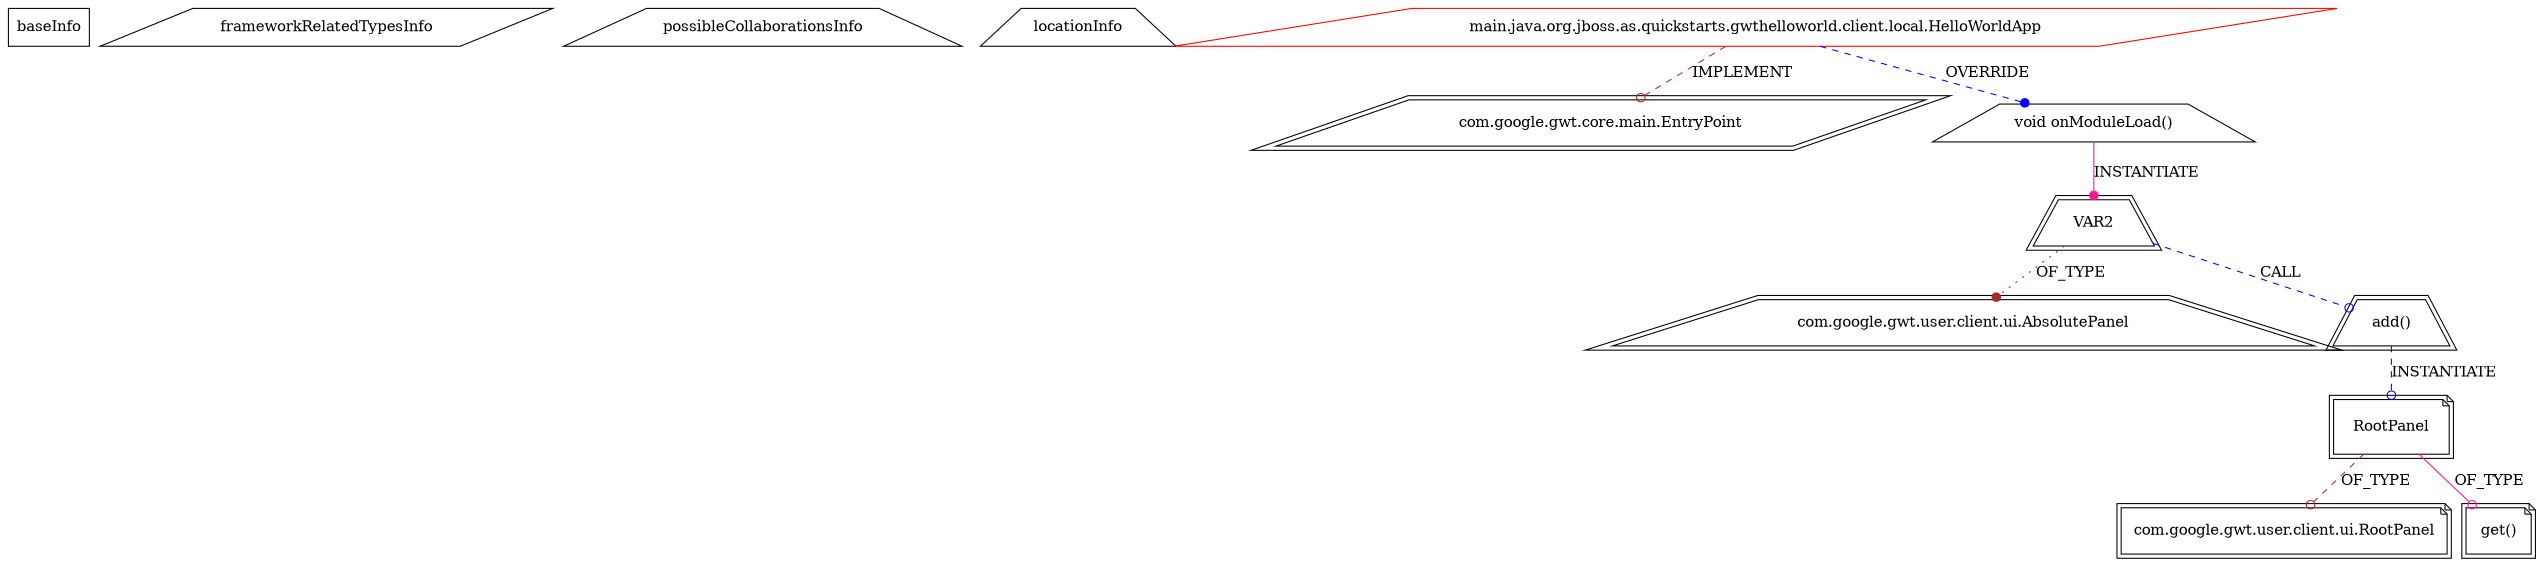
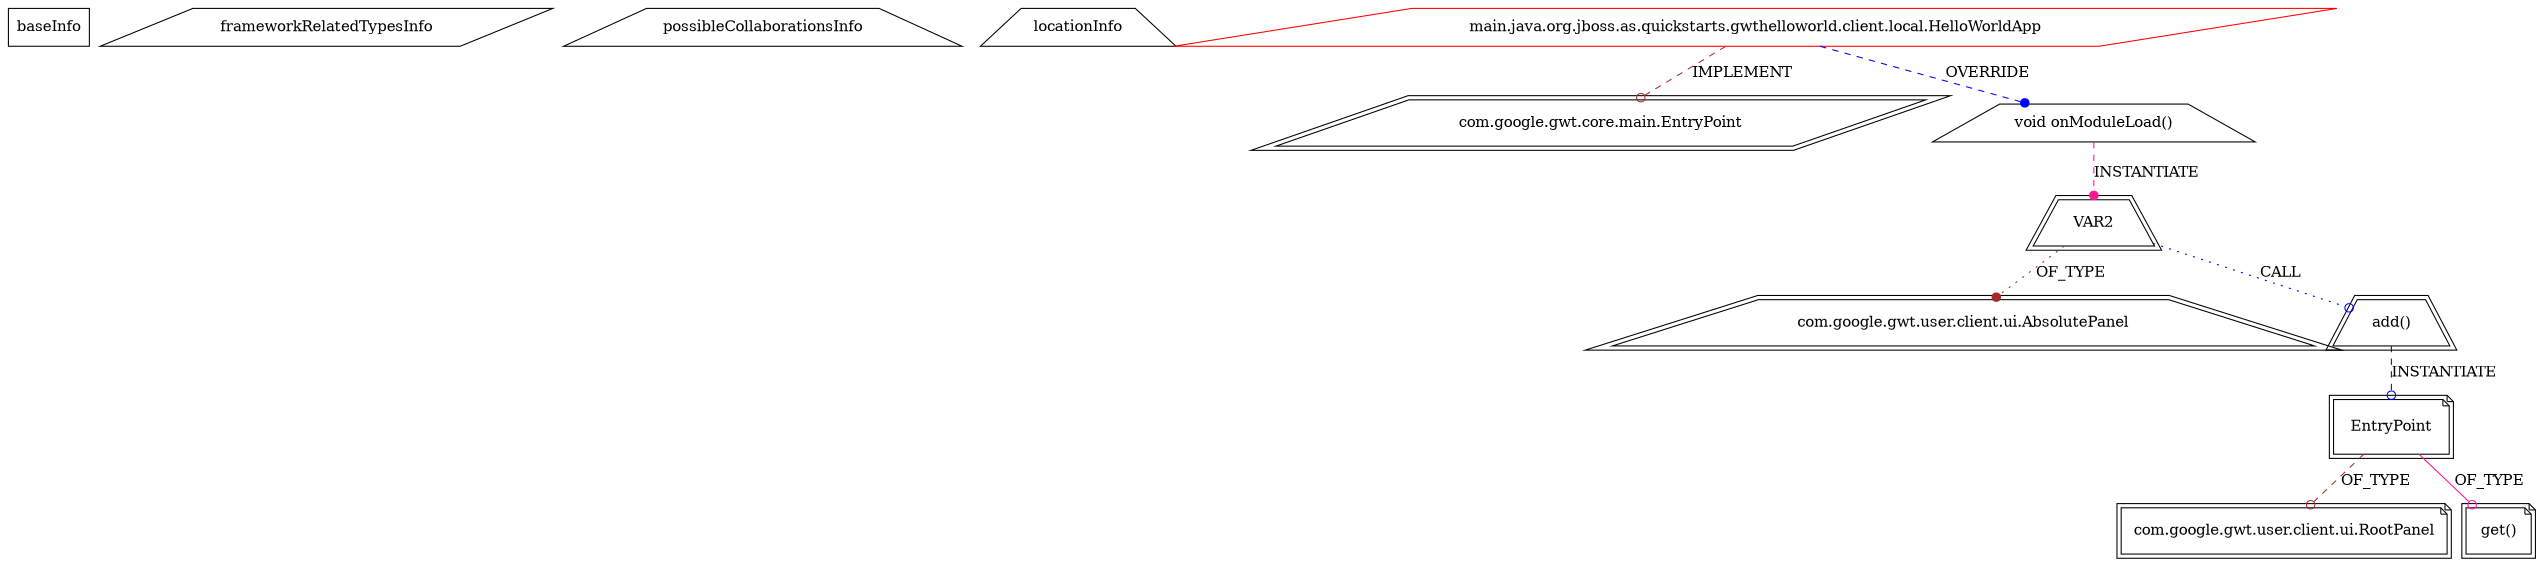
edge "void onModuleLoad()" -> "VAR2": style solid -> dashed
edge "VAR2" -> "add()": style dashed -> dotted
node "RootPanel": label "RootPanel" -> "EntryPoint"
